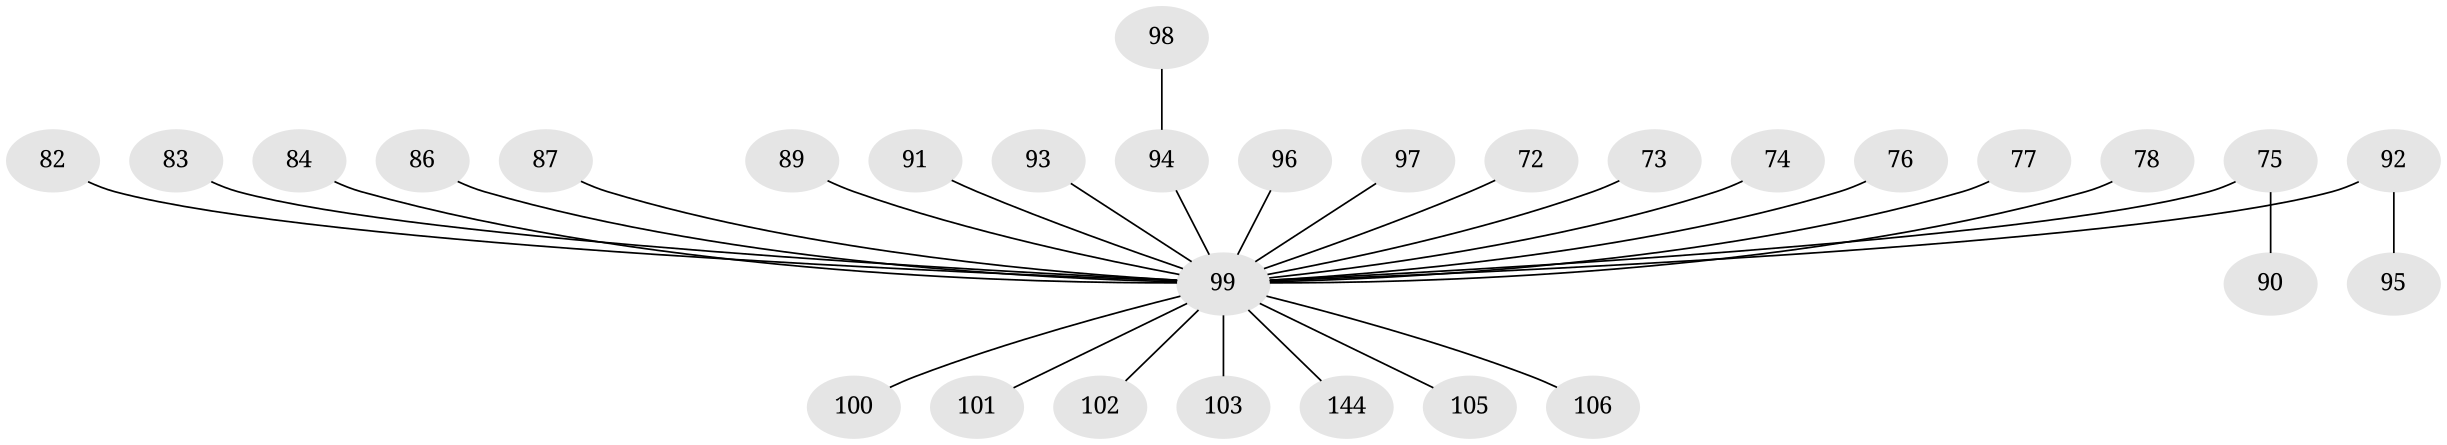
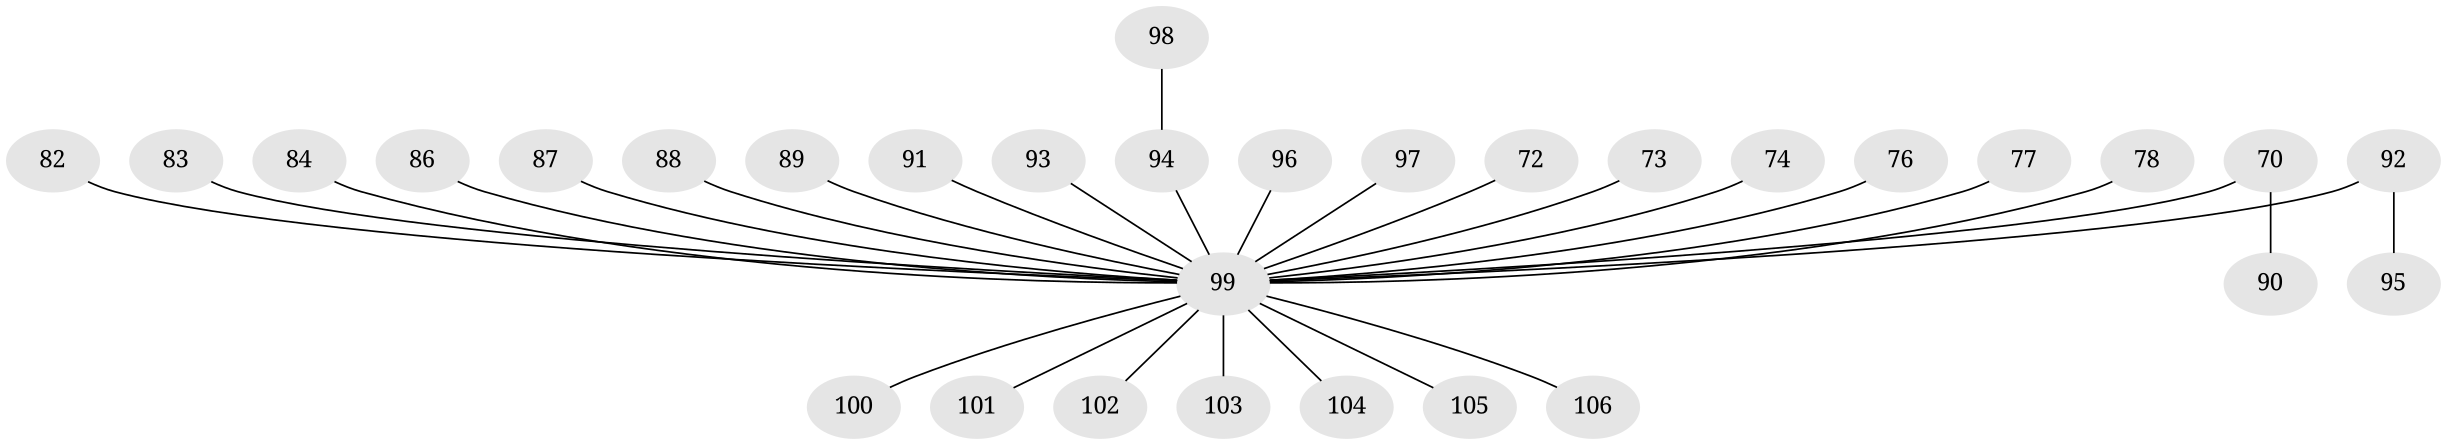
node "88": added
node "75": label "75" -> "70"
node "144": label "144" -> "104"
